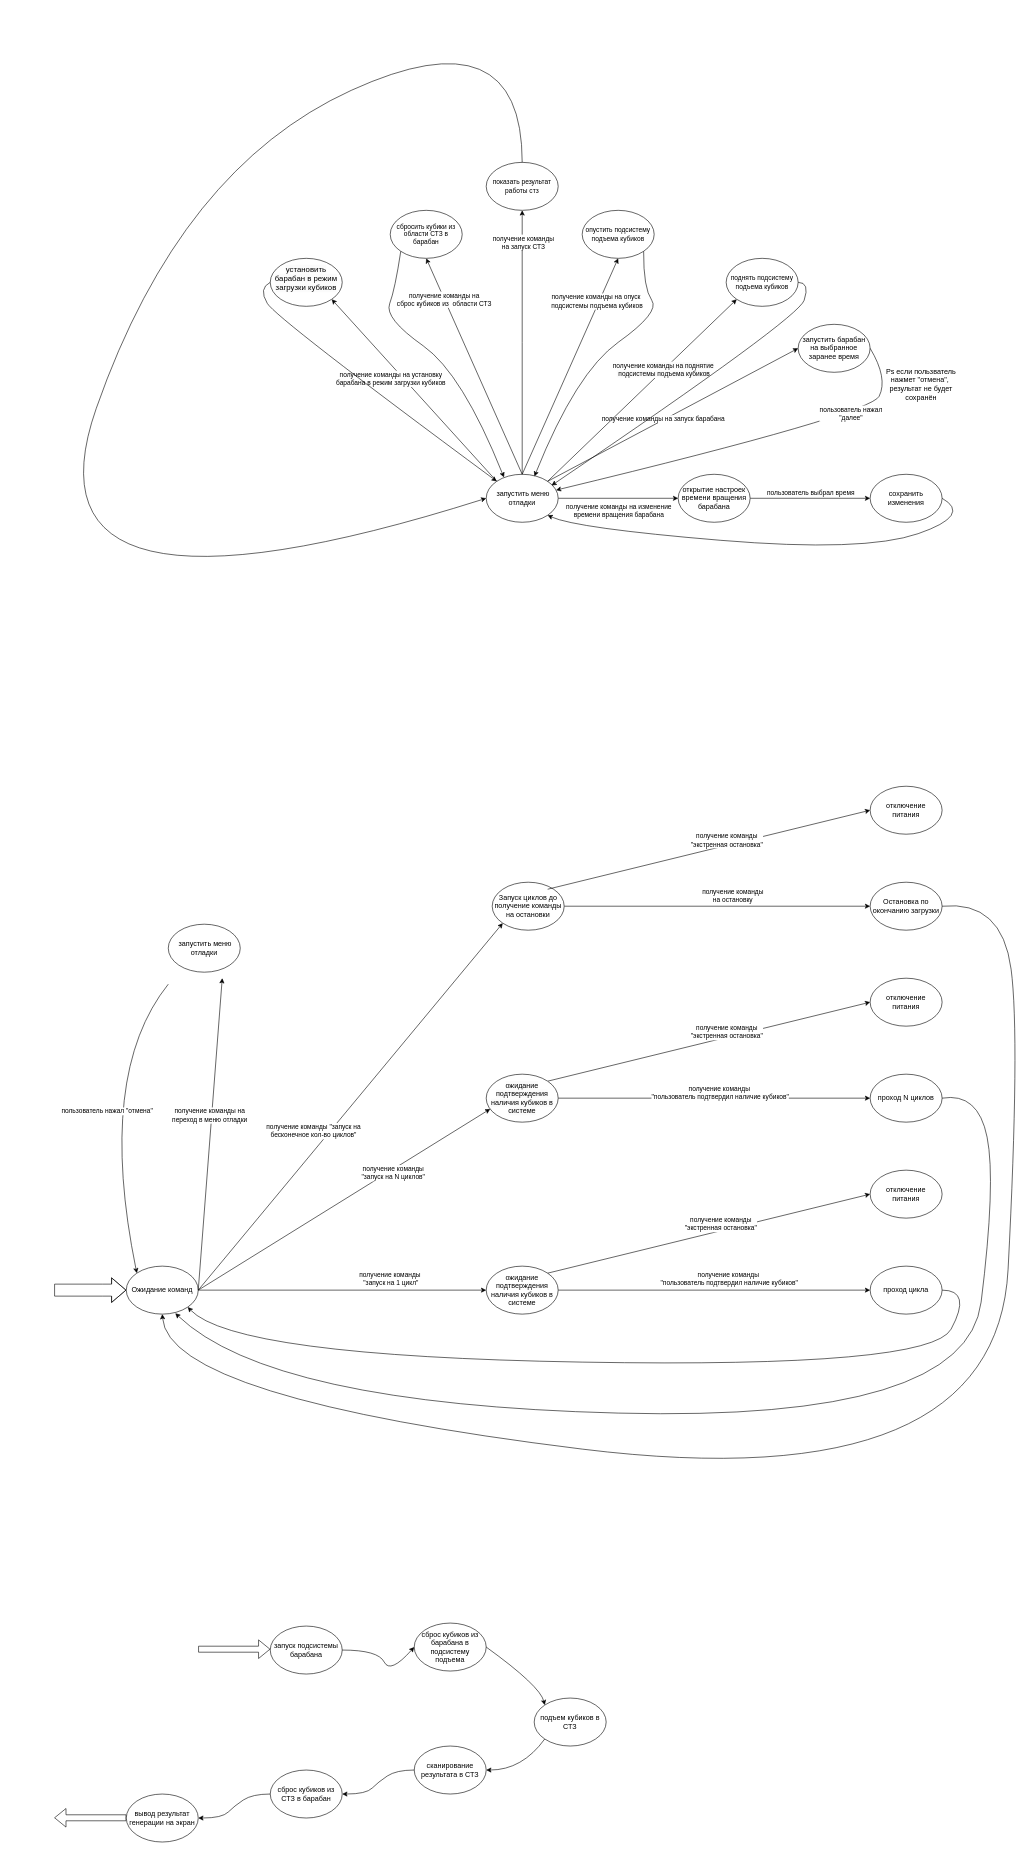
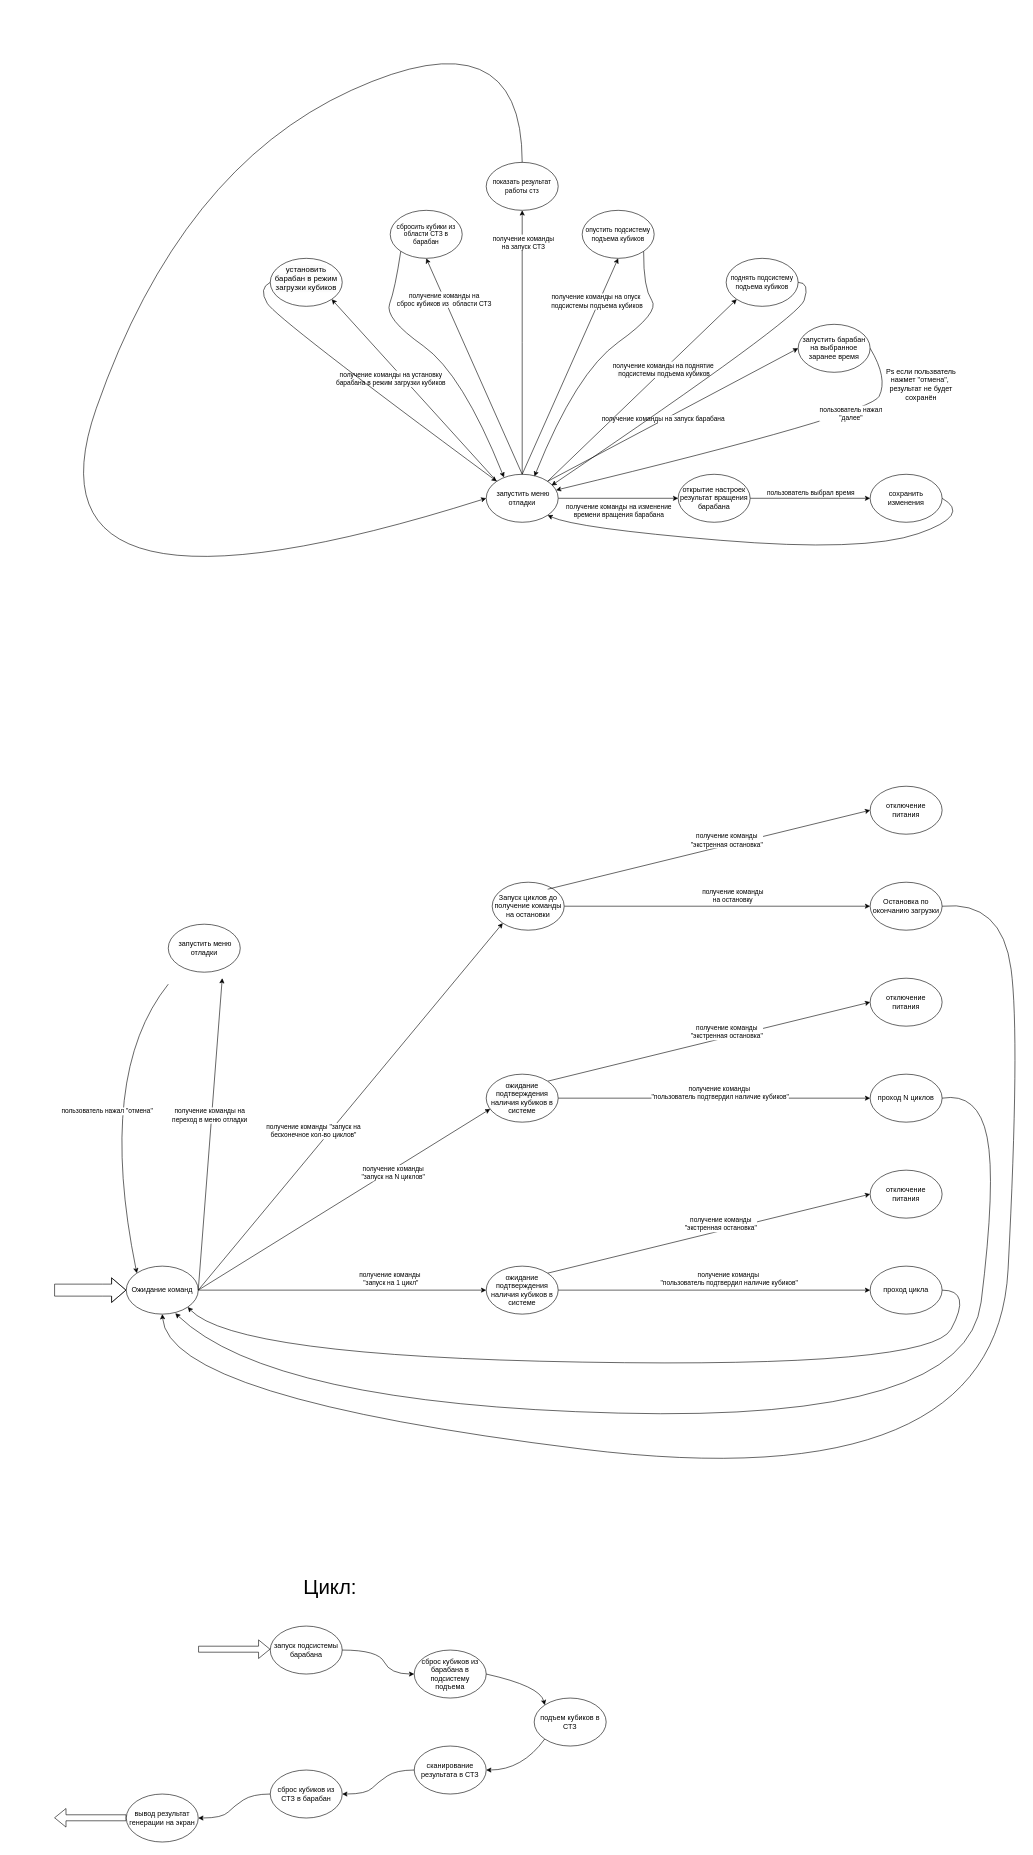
node "открытие настроек времени вращения барабана": label "открытие настроек времени вращения барабана" -> "открытие настроек результат вращения барабана"
node "Цикл:": added
node "сброс кубиков из барабана в подсистему подъема": moved (450, 1647) -> (450, 1674)
